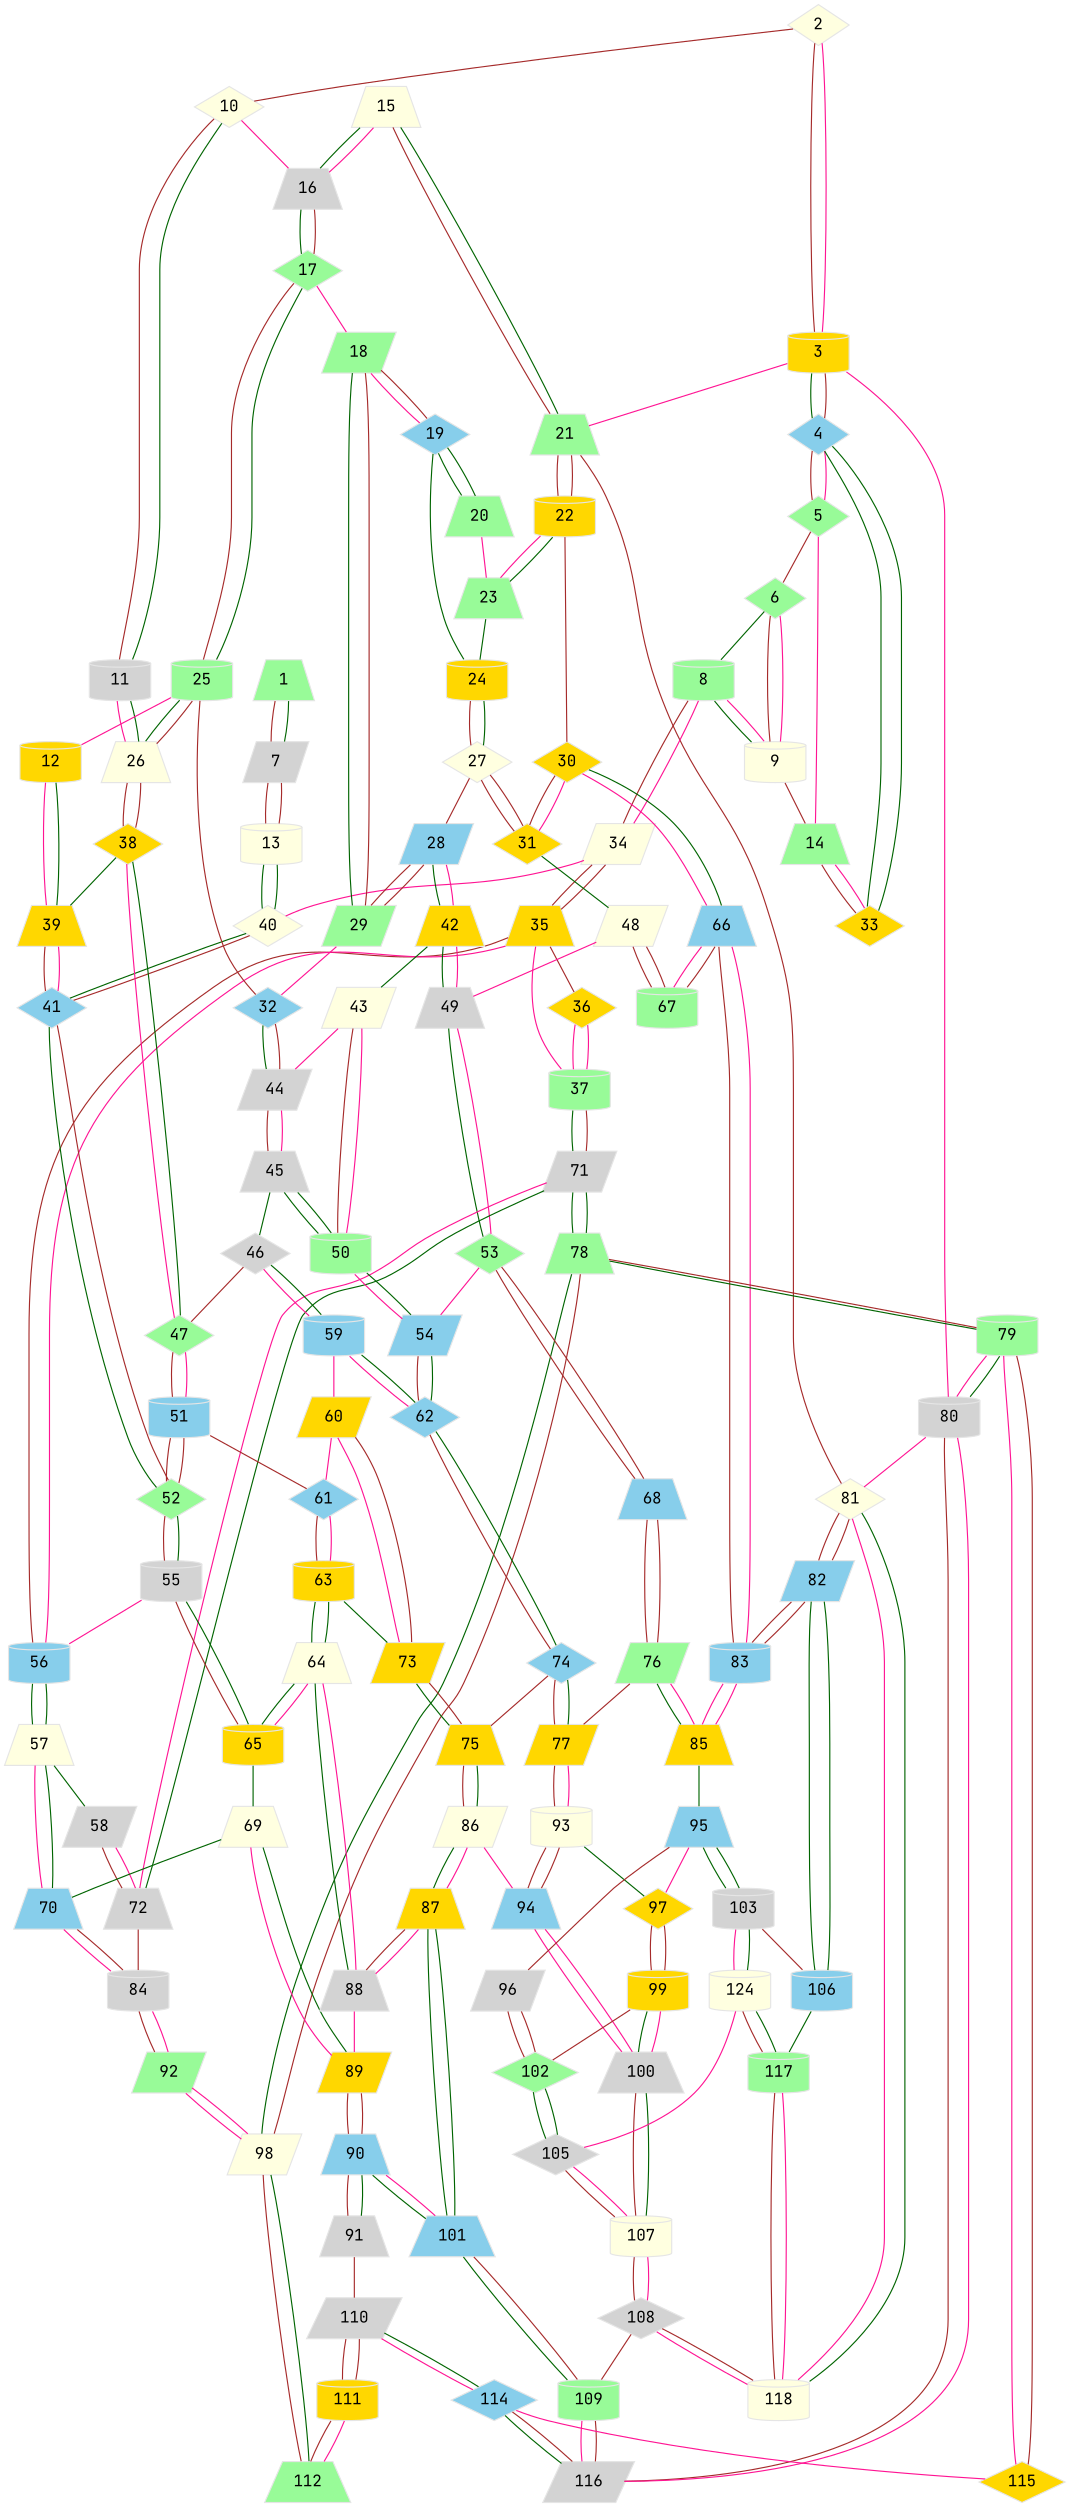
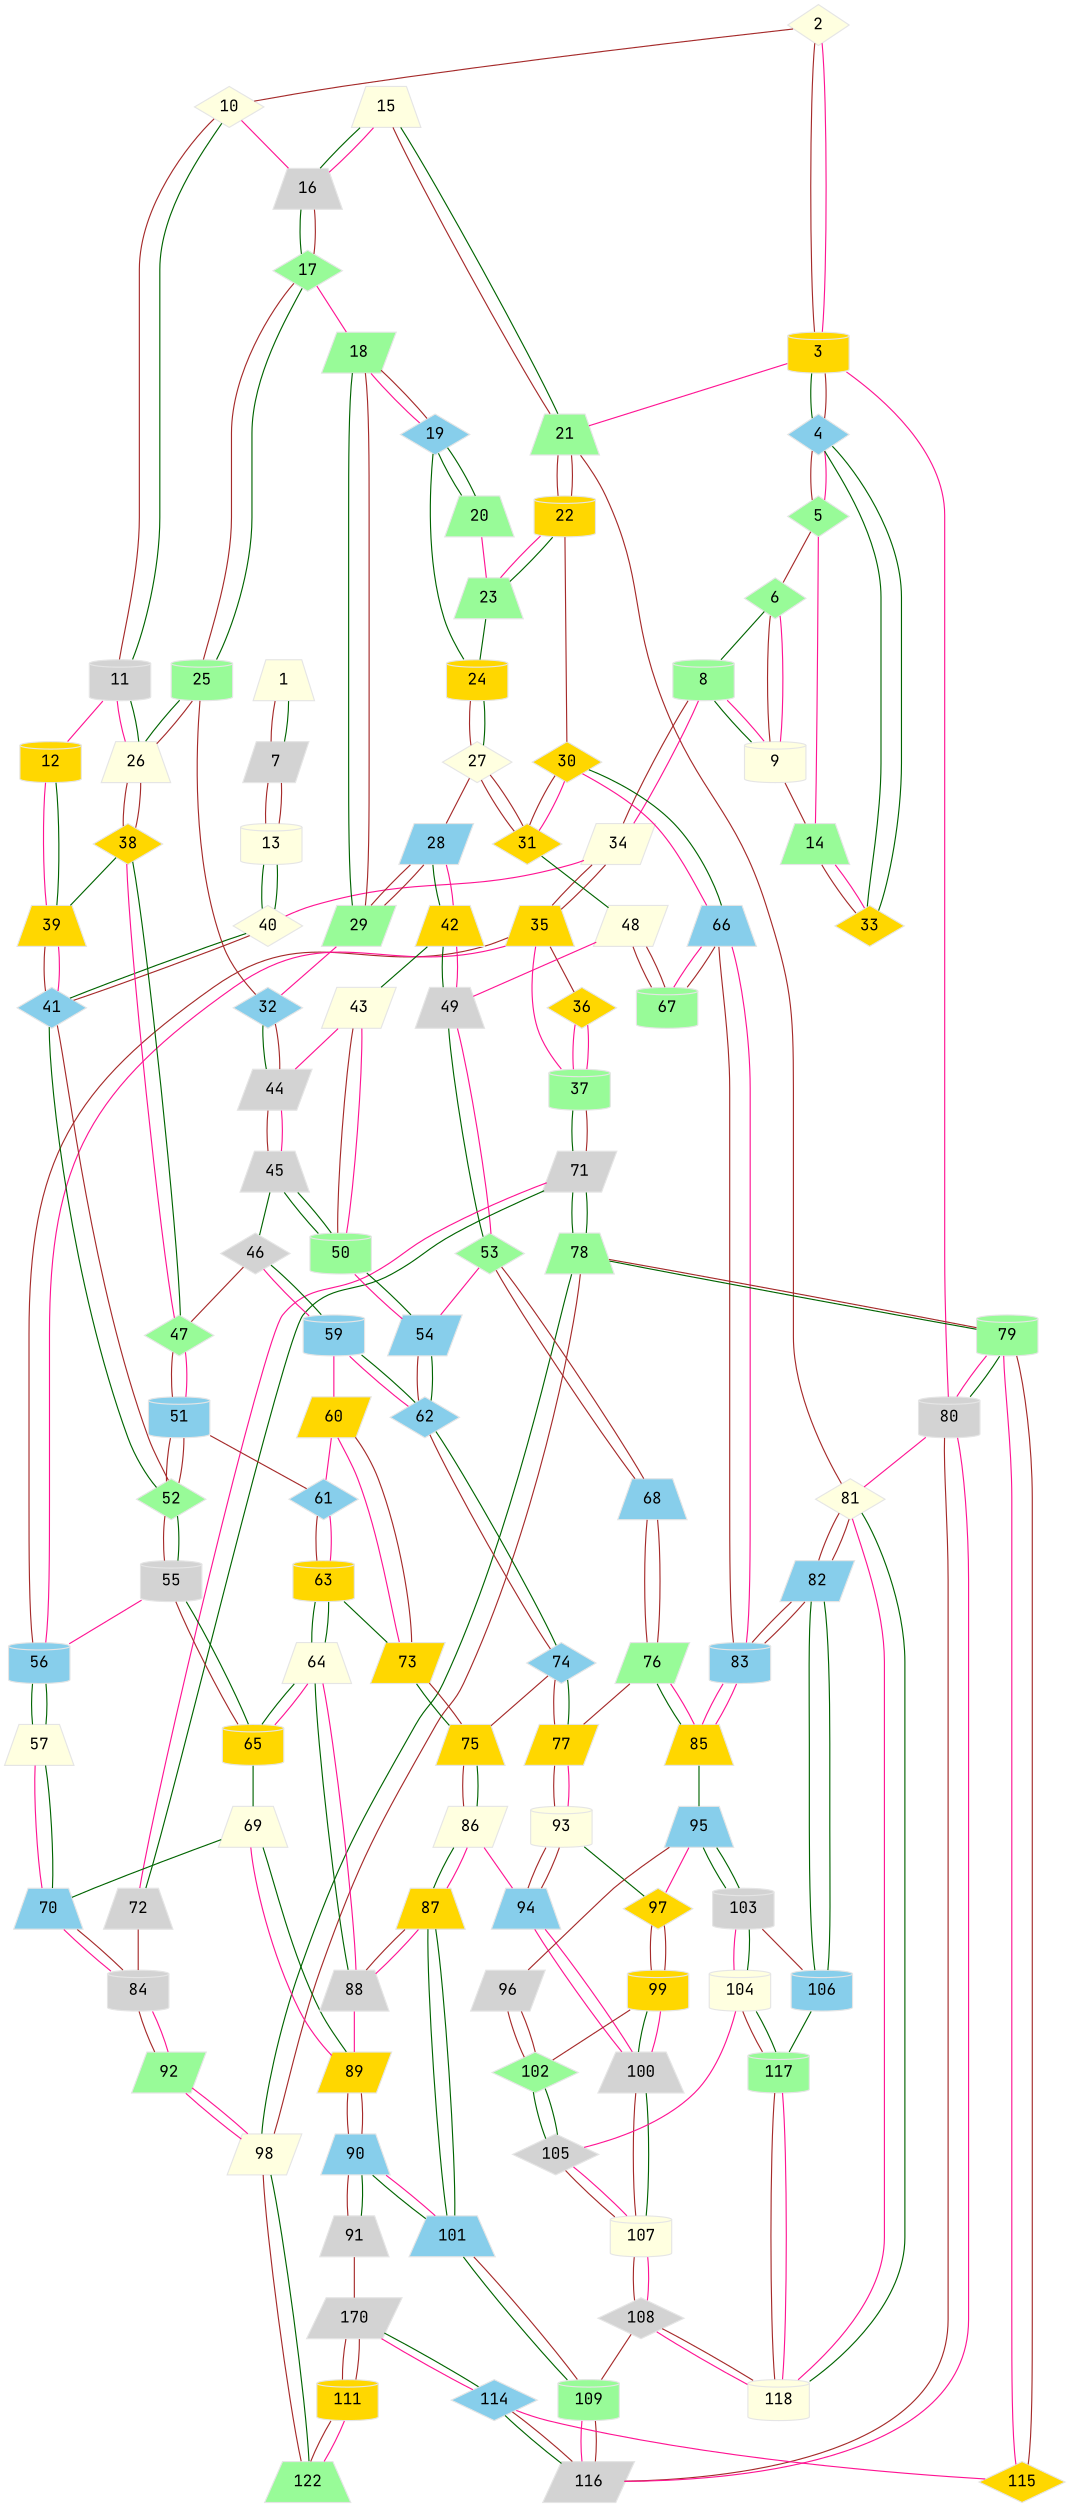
node "1": fillcolor palegreen -> lightyellow
edge "25" -- "12": now "11" -- "12"
node "58": removed
node "124": label "124" -> "104"
node "110": label "110" -> "170"
node "112": label "112" -> "122"
